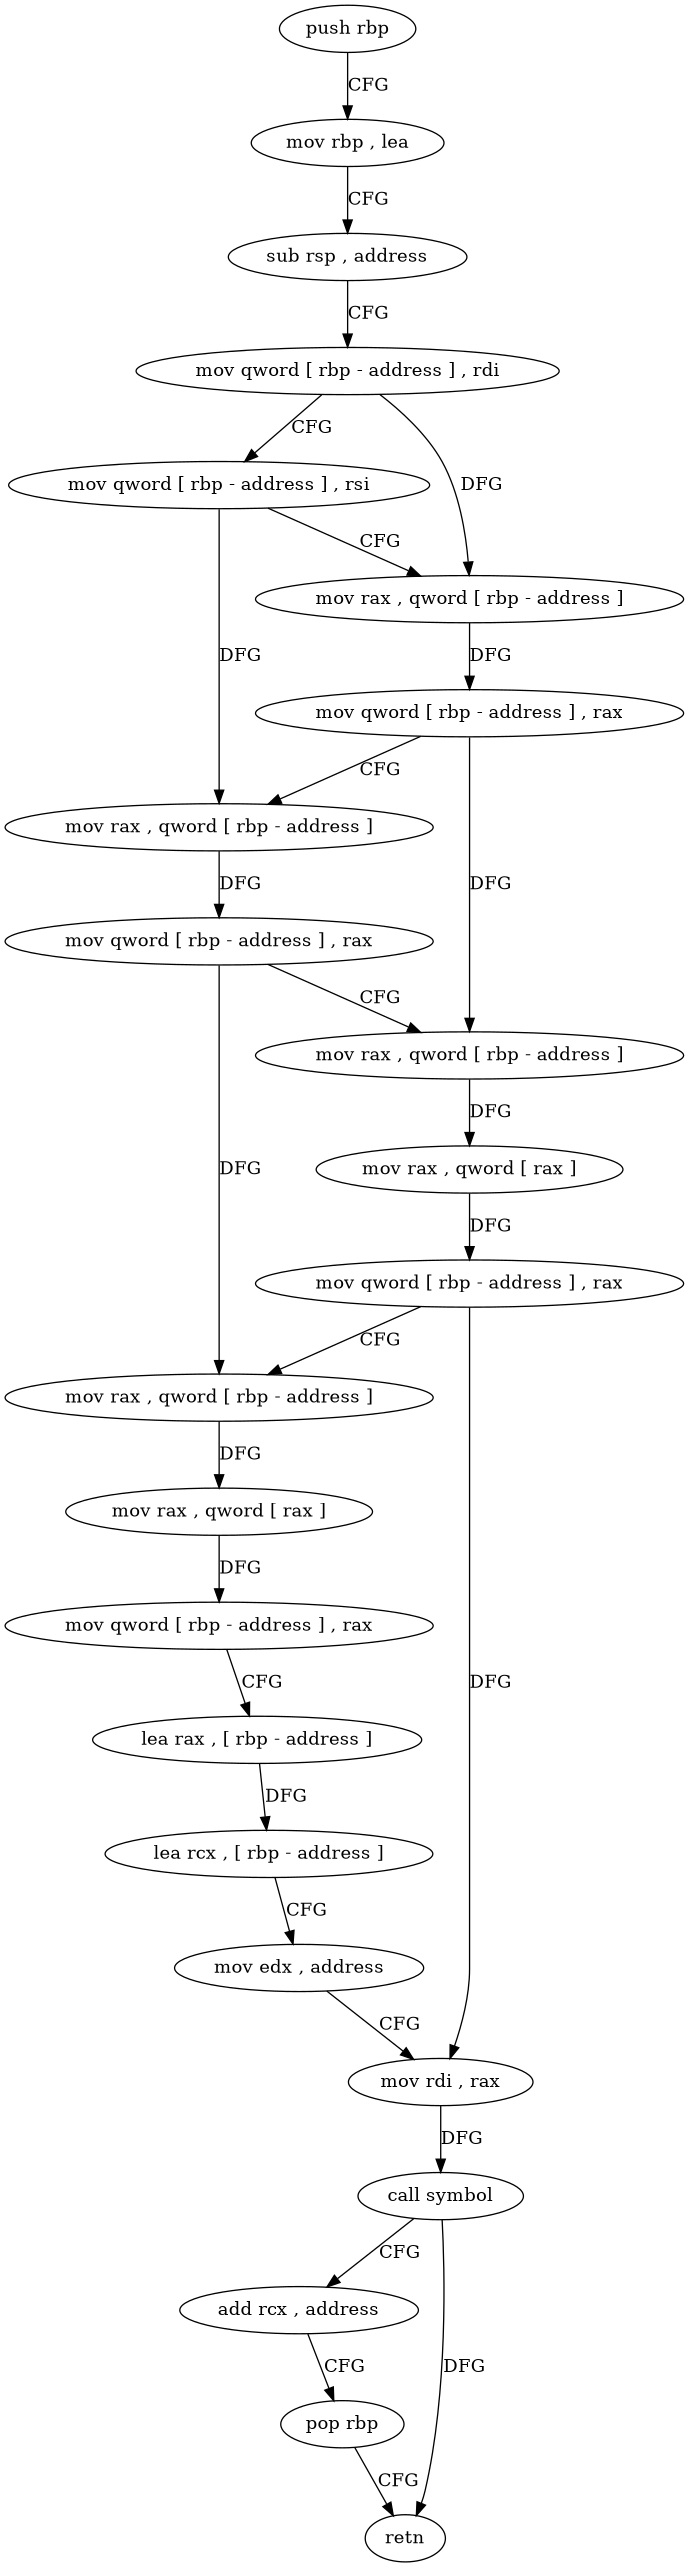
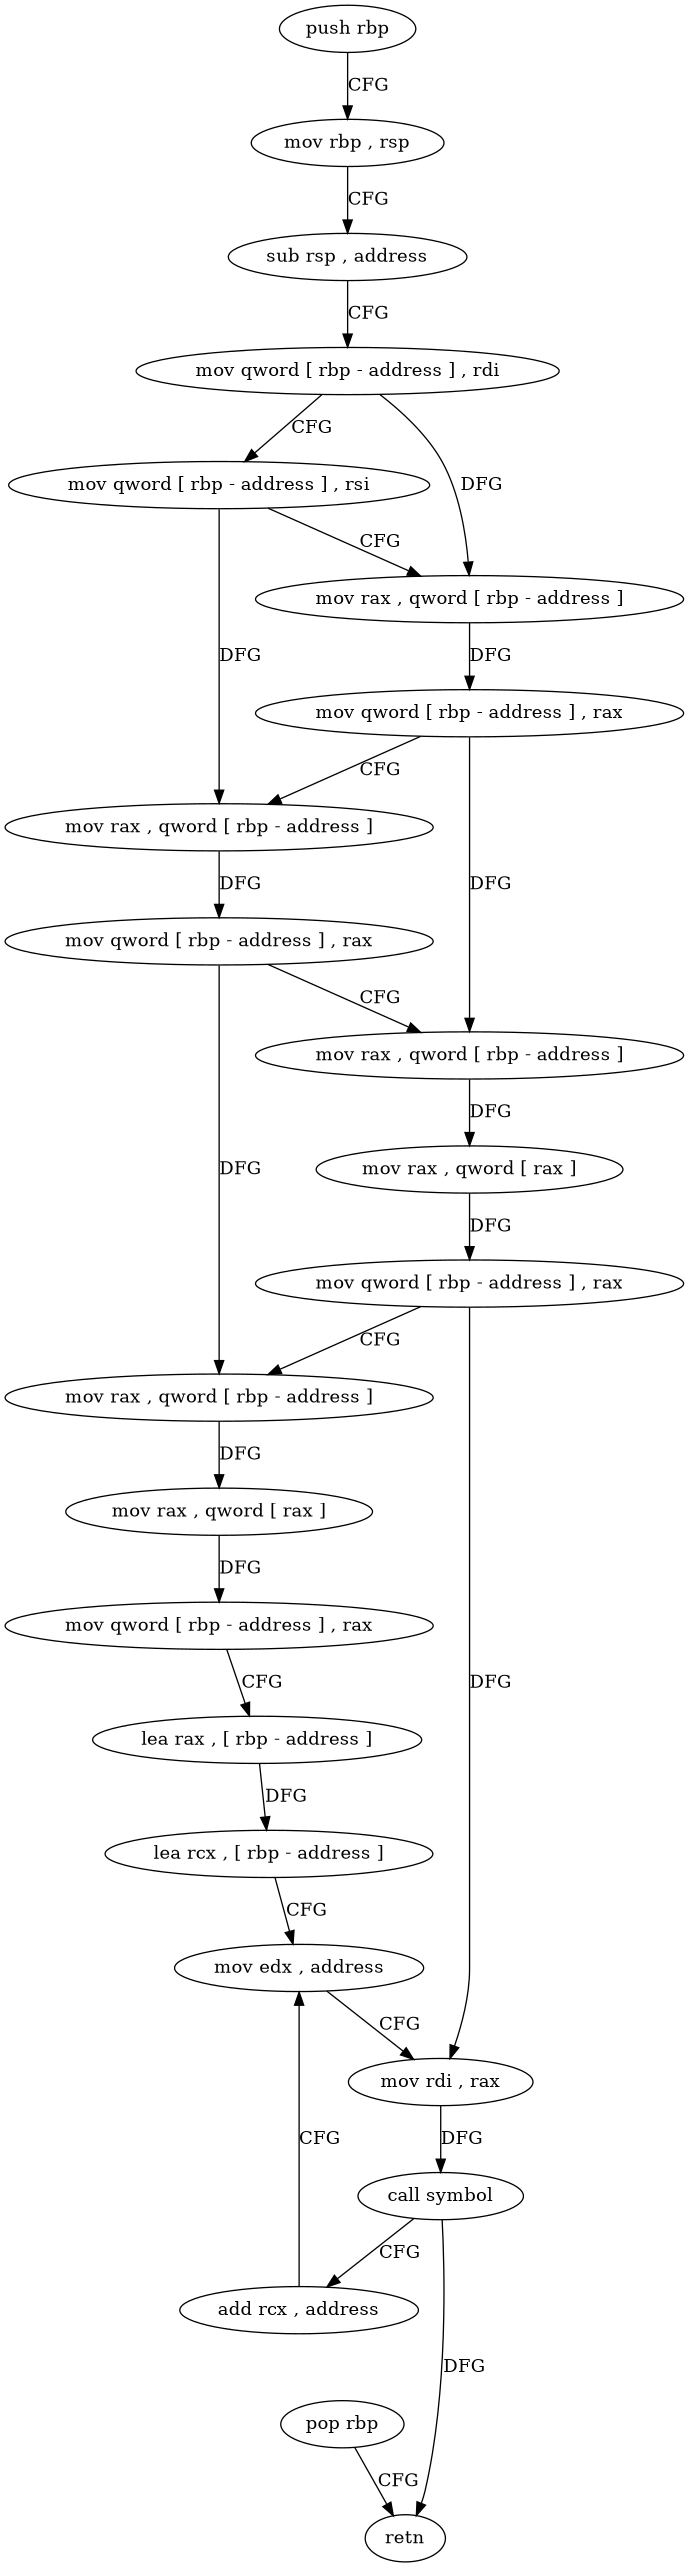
node "mov rbp , lea": label "mov rbp , lea" -> "mov rbp , rsp"
edge "add rcx , address" -> "pop rbp": now "add rcx , address" -> "mov edx , address"
